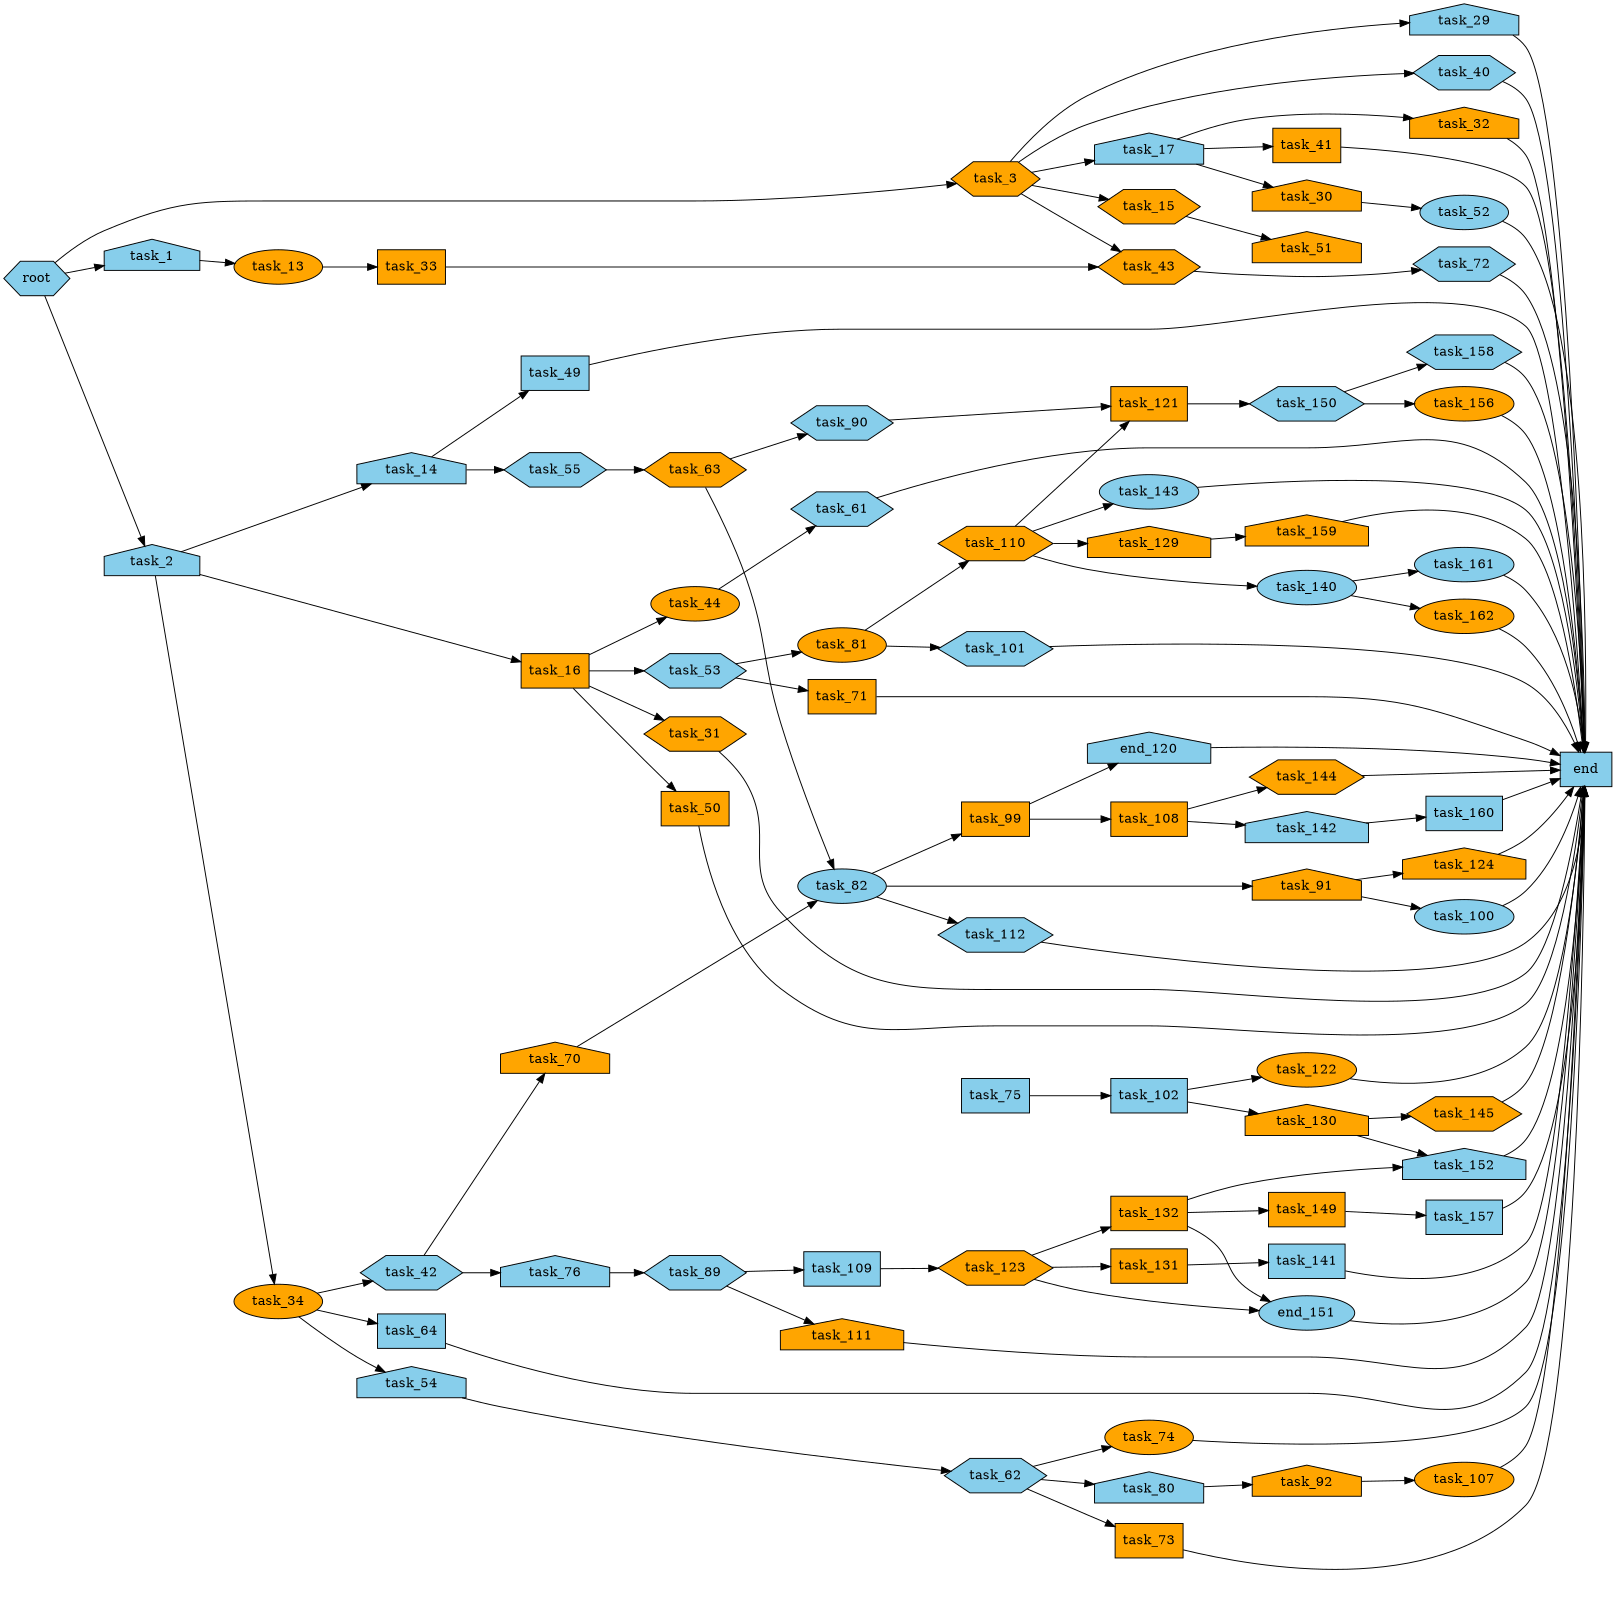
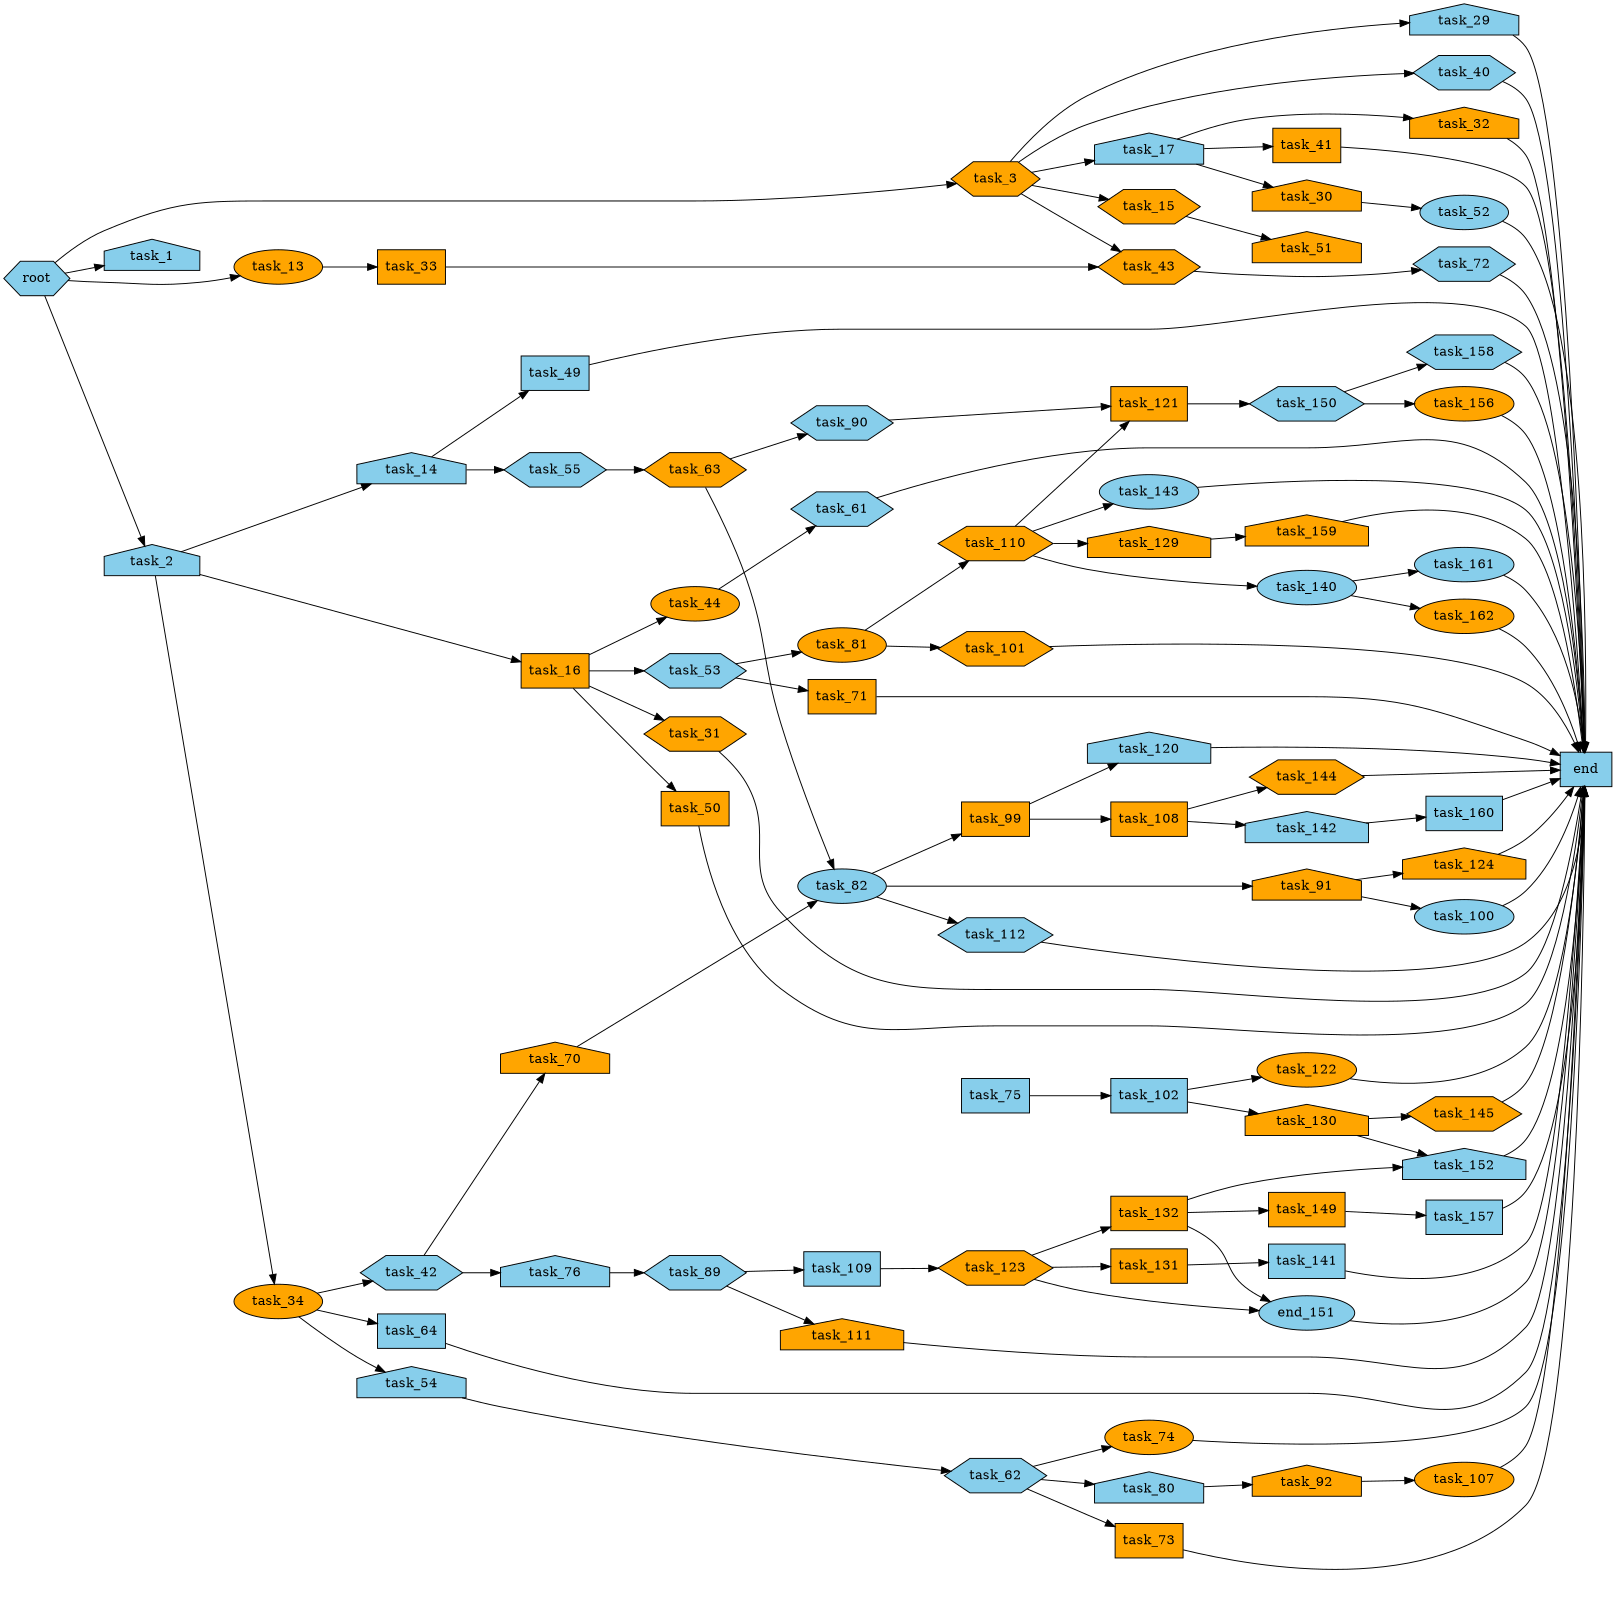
edge "task_1" -> "task_13": now "root" -> "task_13"
node "task_101": fillcolor skyblue -> orange
node "end_120": label "end_120" -> "task_120"
